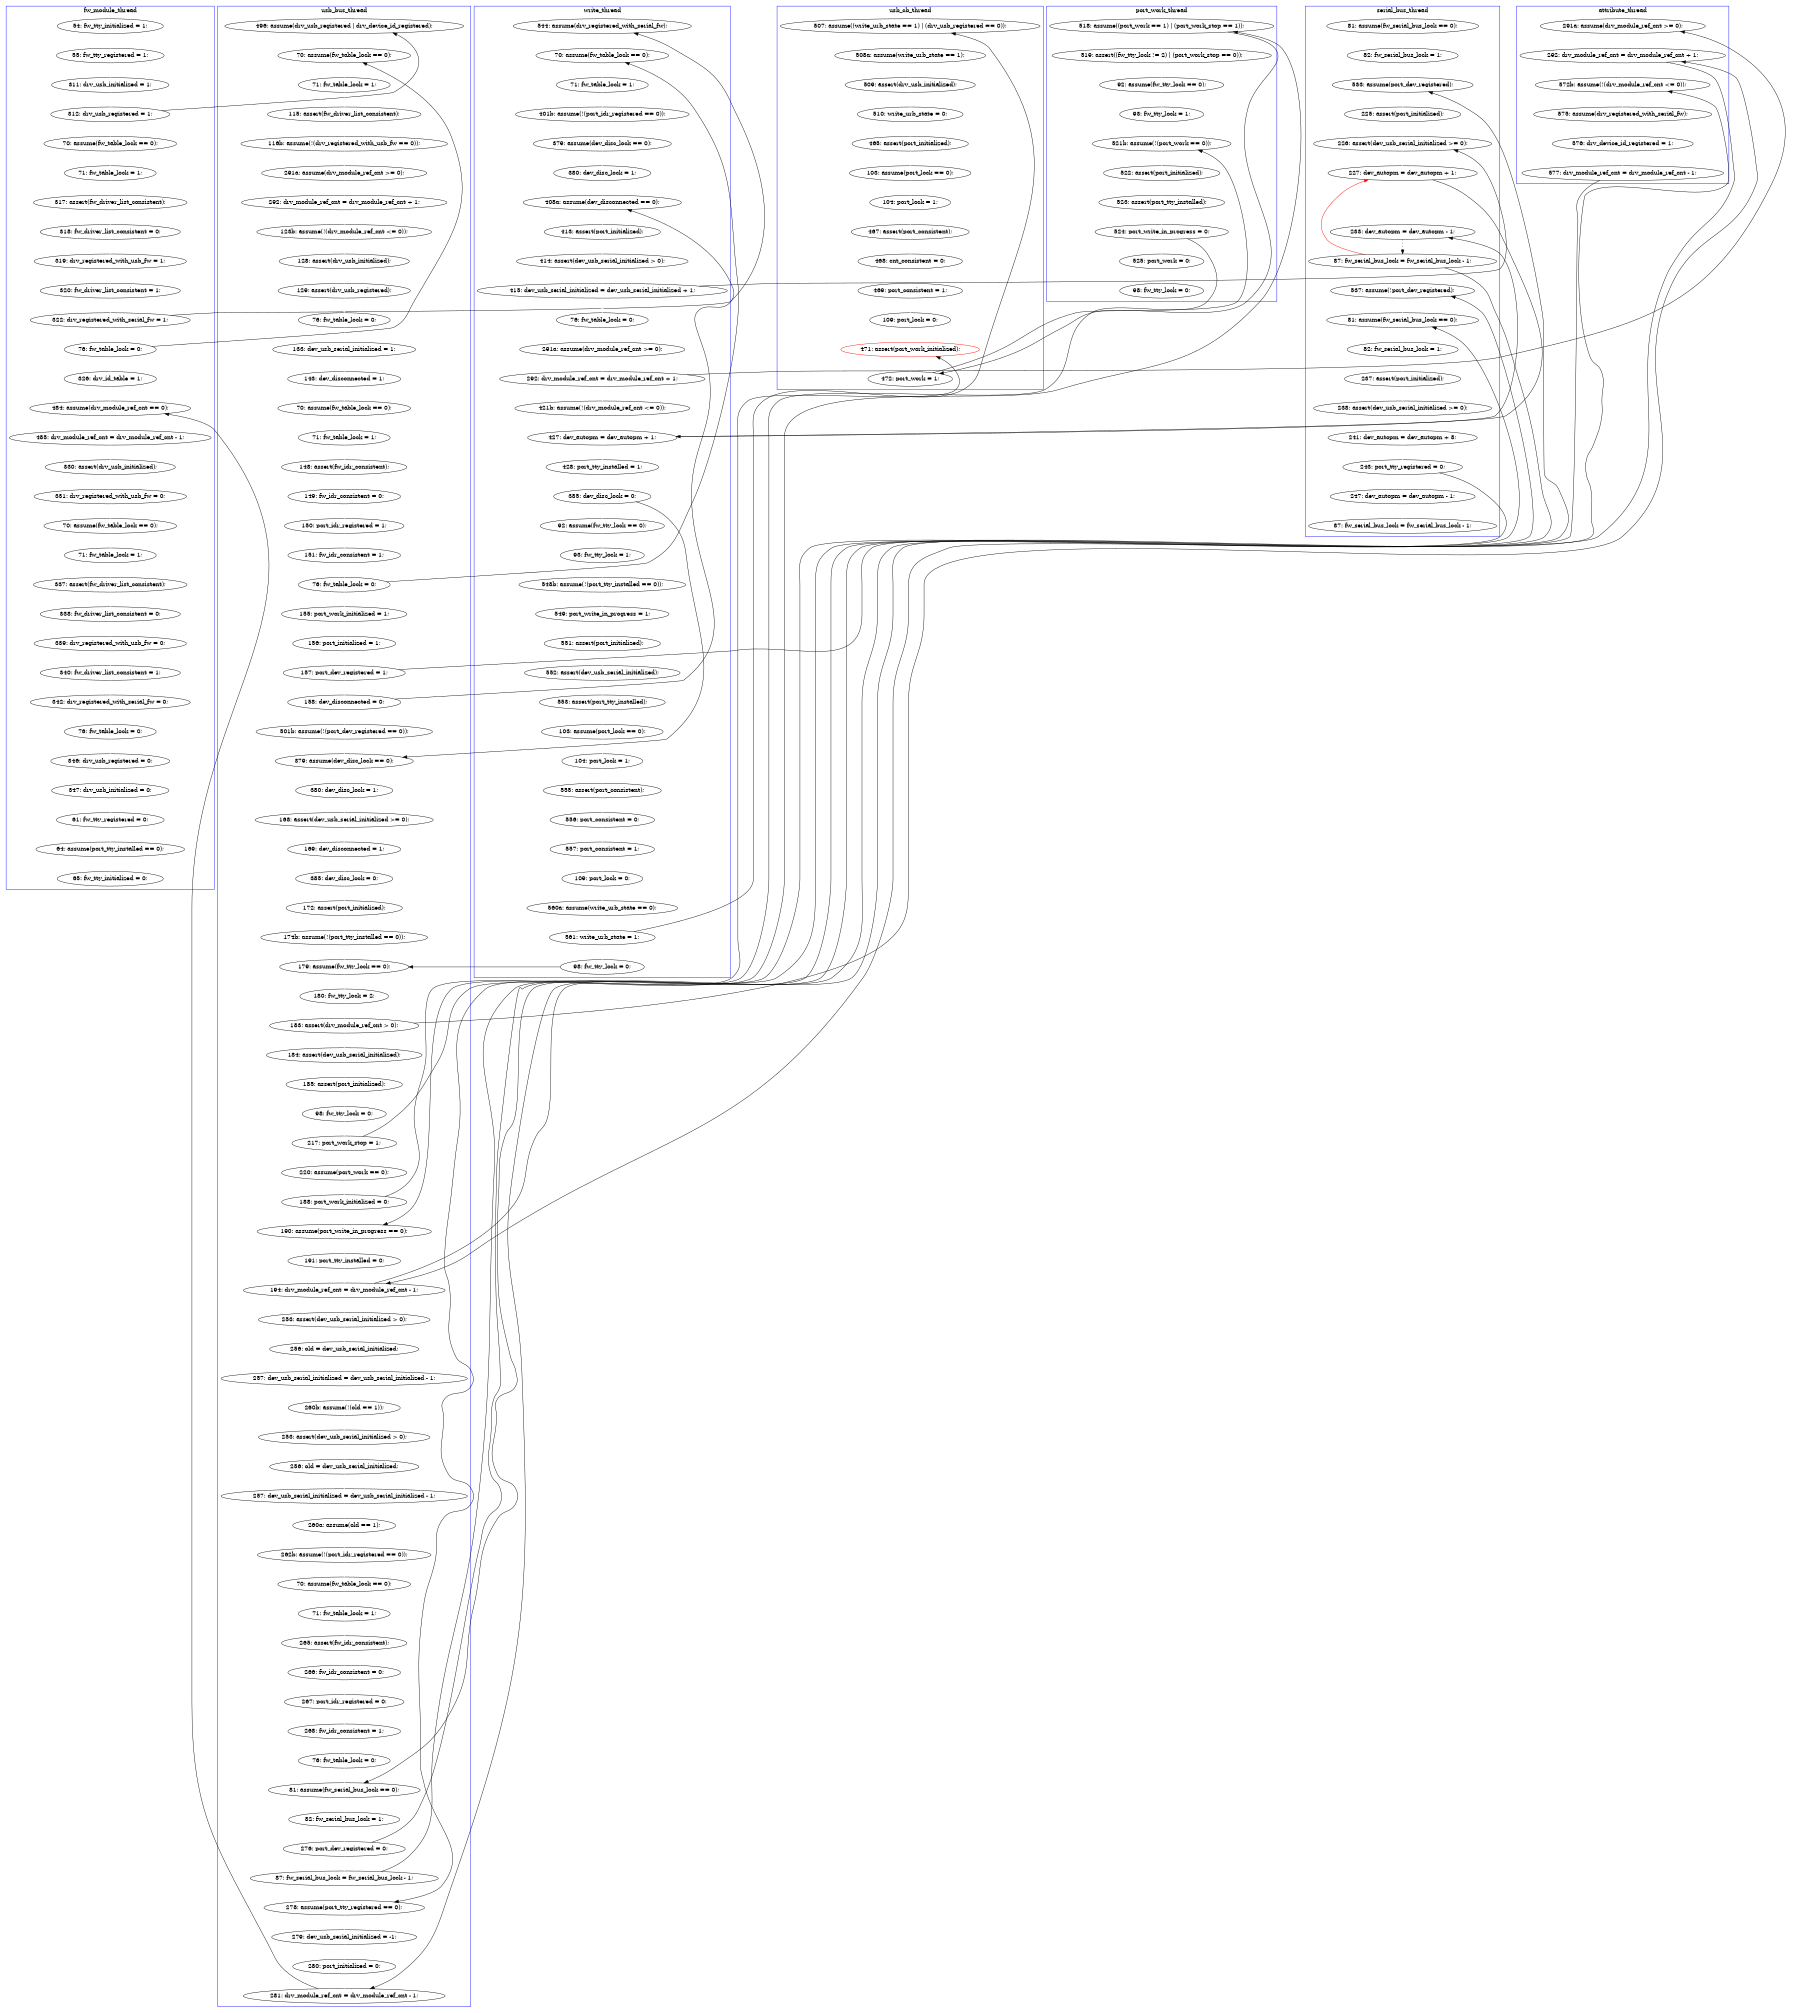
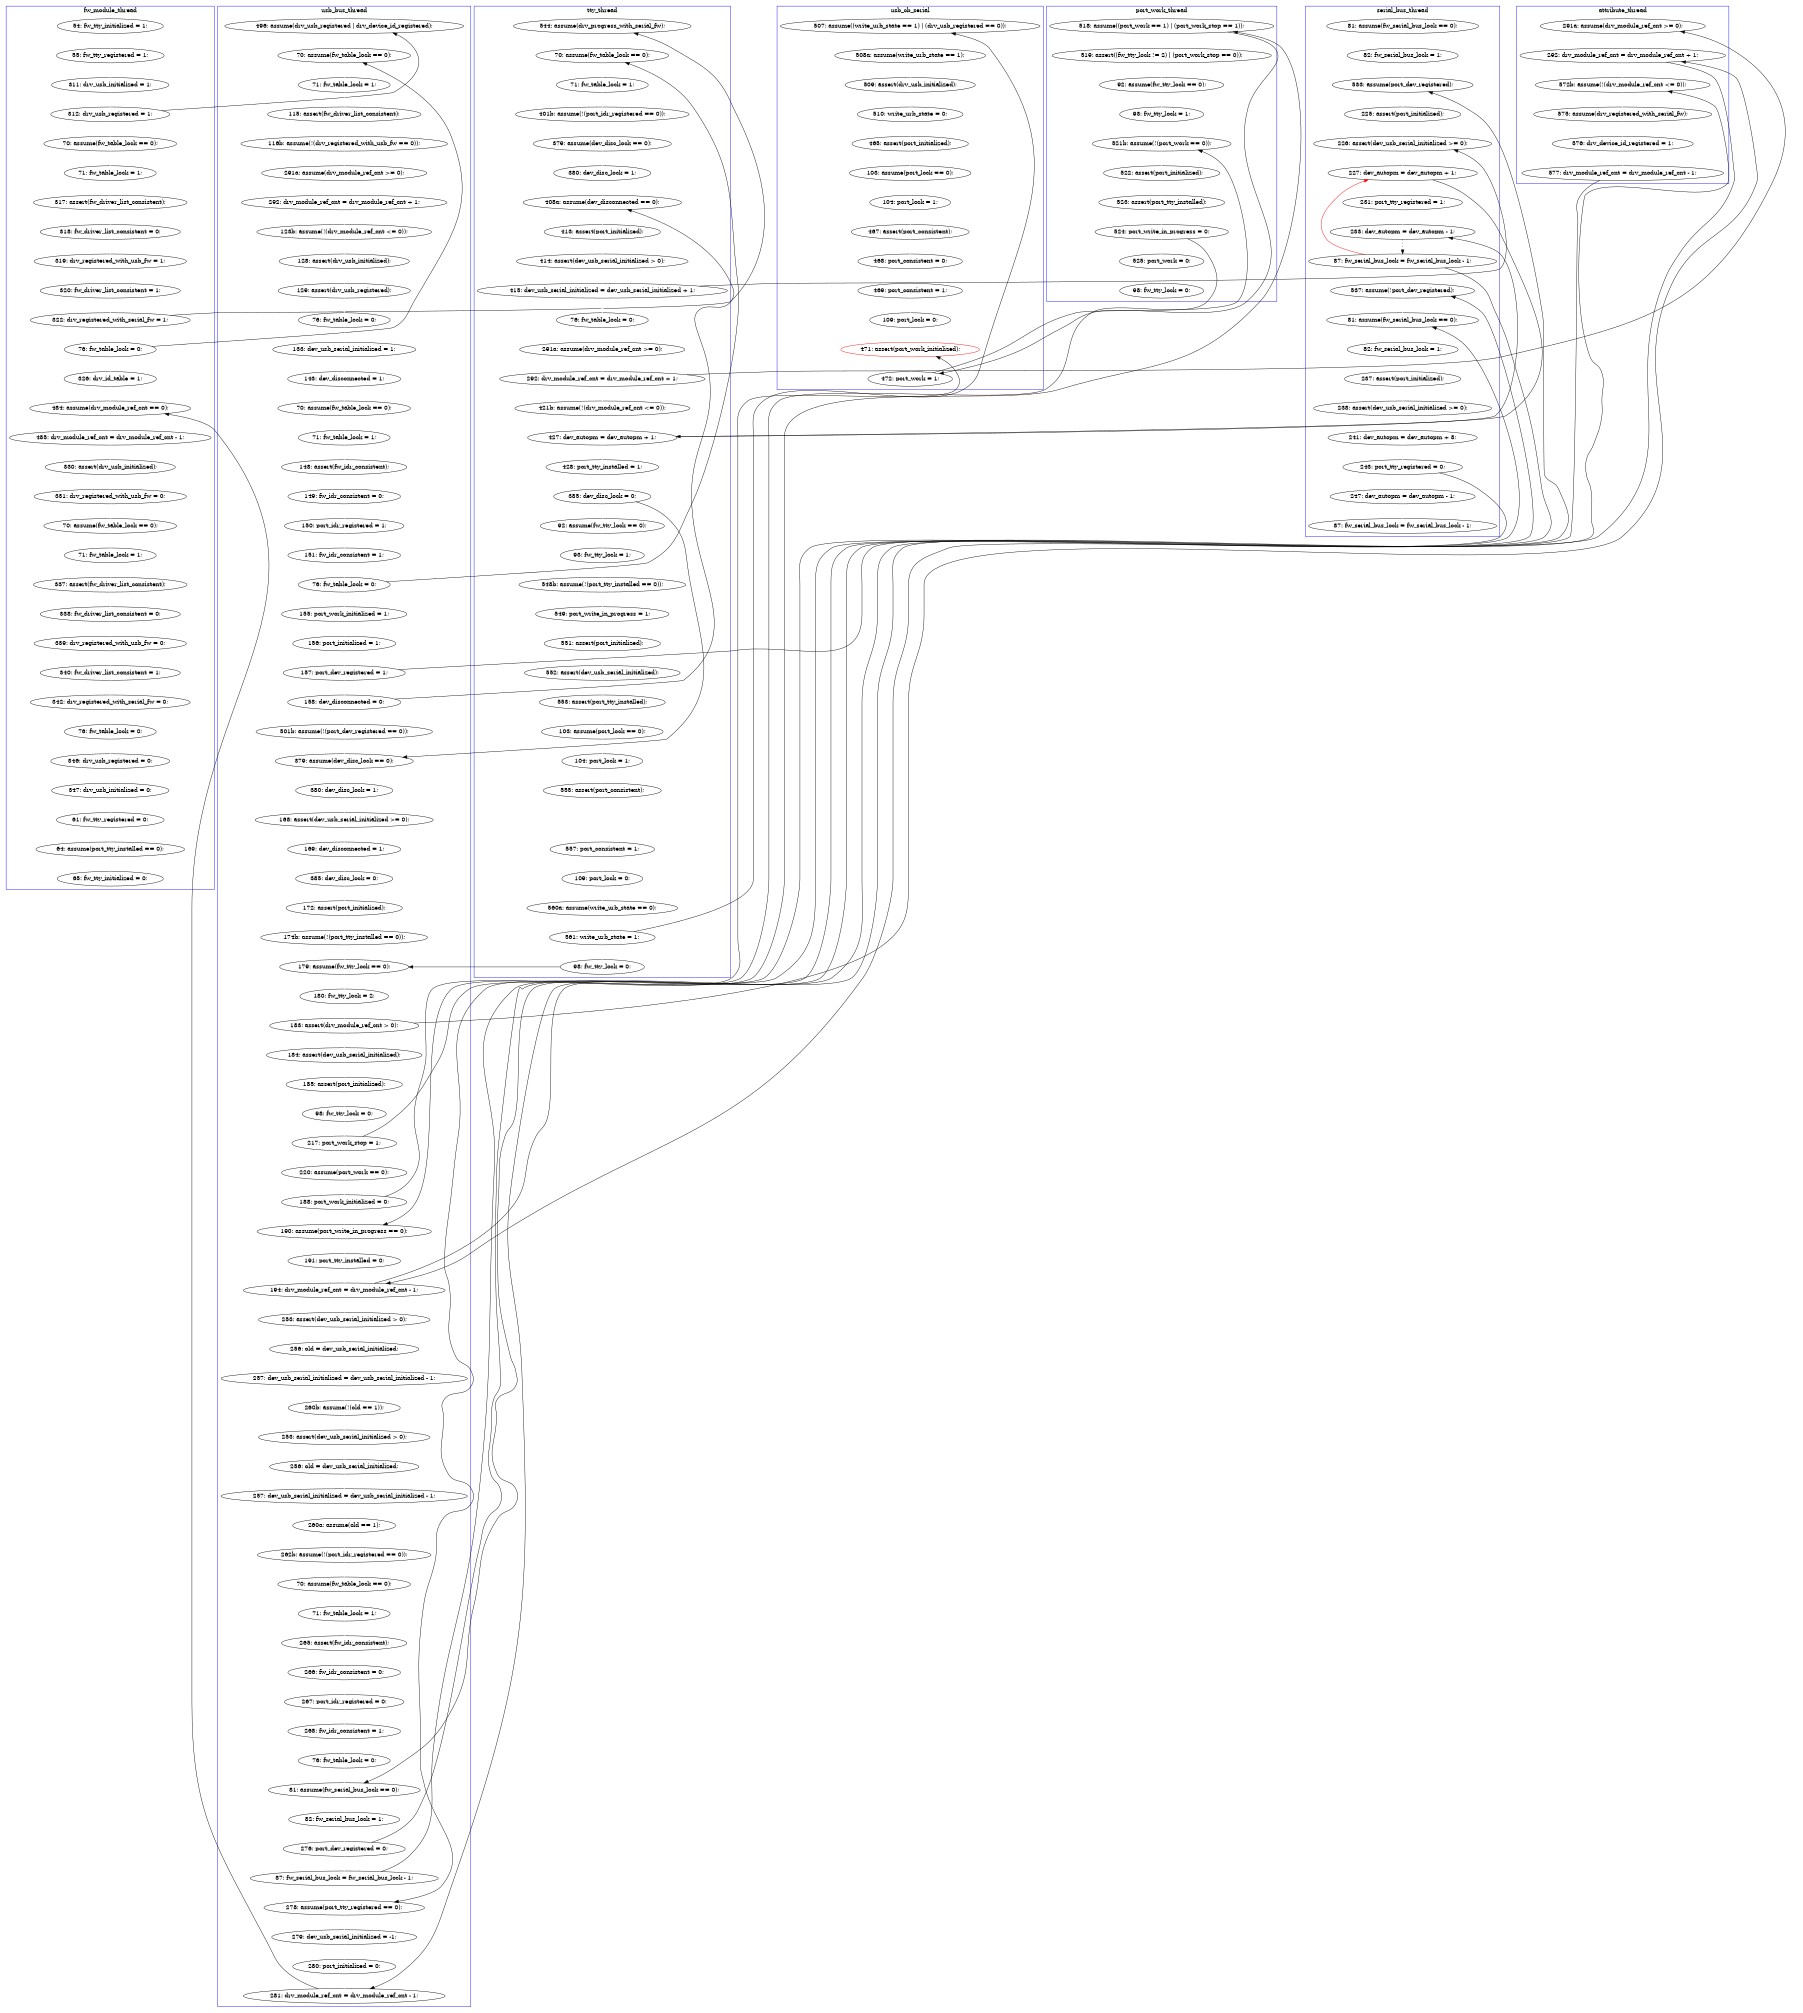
cluster "write_thread": label "write_thread" -> "tty_thread"
cluster "usb_cb_thread": label "usb_cb_thread" -> "usb_cb_serial"
node "544: assume(drv_registered_with_serial_fw);": label "544: assume(drv_registered_with_serial_fw);" -> "544: assume(drv_progress_with_serial_fw);"
node "231: port_tty_registered = 1;": added
node "468: cnt_consistent = 0;": label "468: cnt_consistent = 0;" -> "468: port_consistent = 0;"
node "556: port_consistent = 0;": removed
